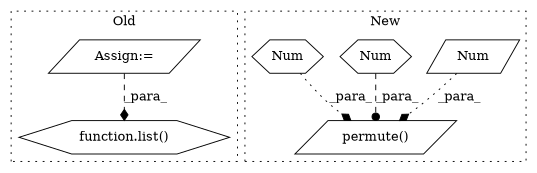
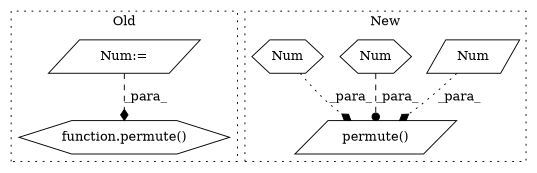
node "Assign:=": label "Assign:=" -> "Num:="
node "function.list()": label "function.list()" -> "function.permute()"
